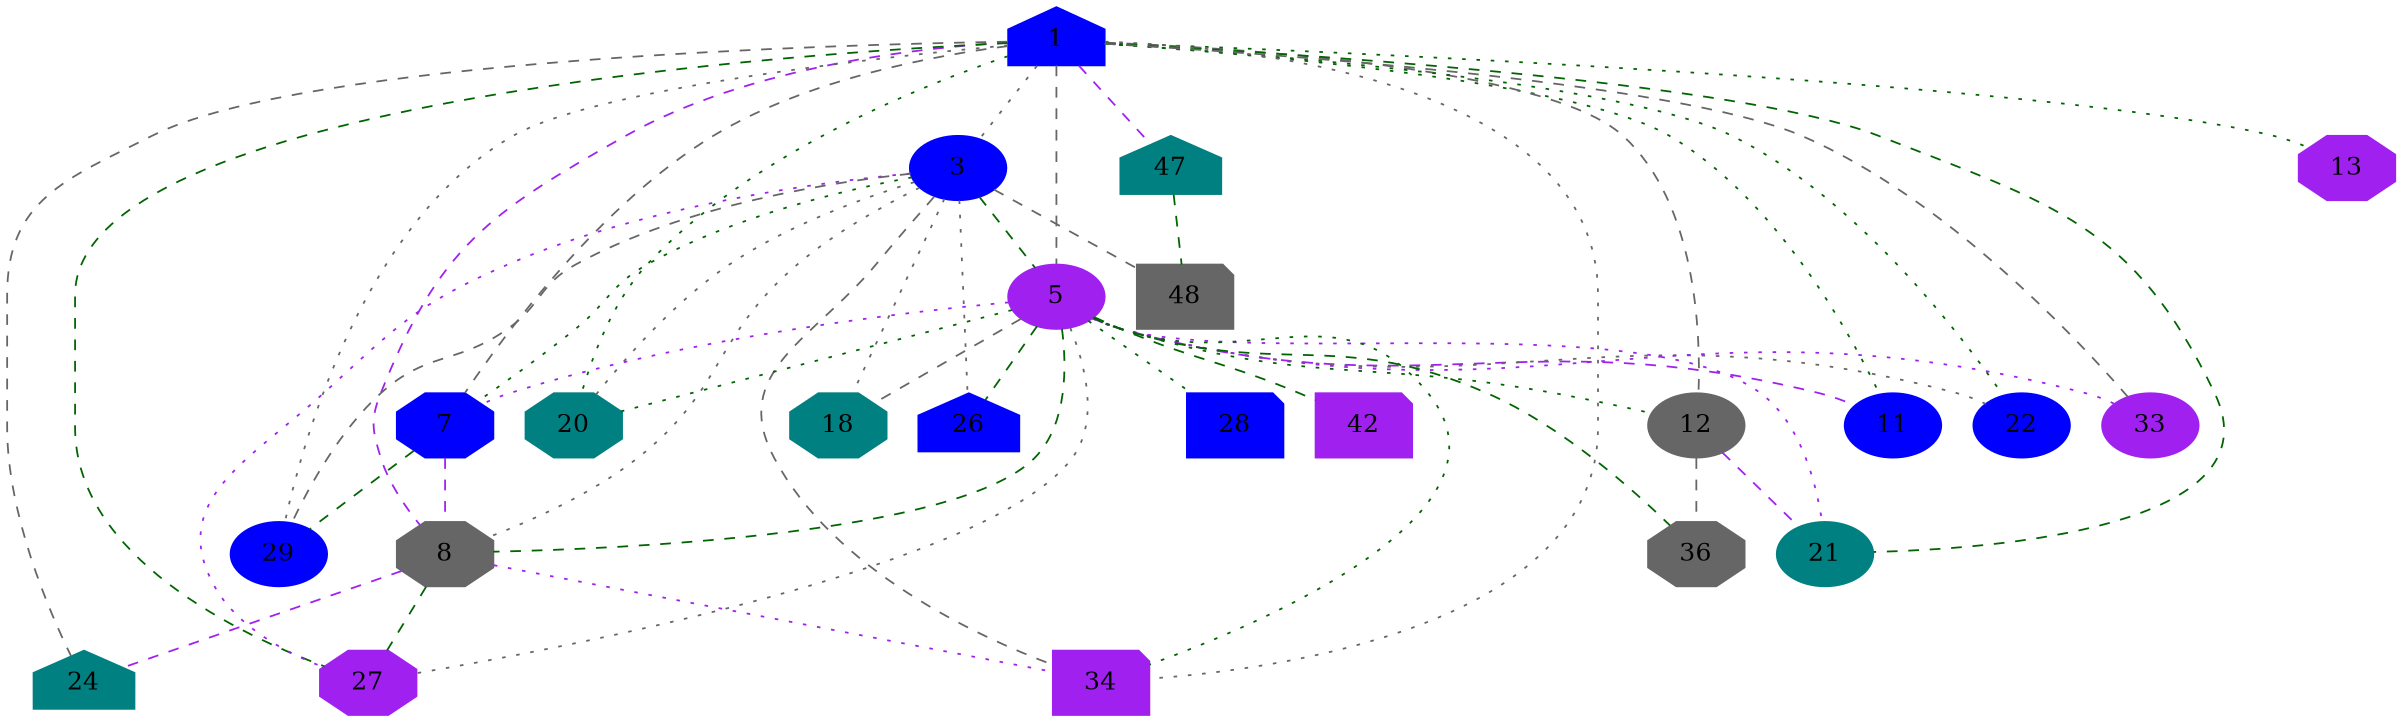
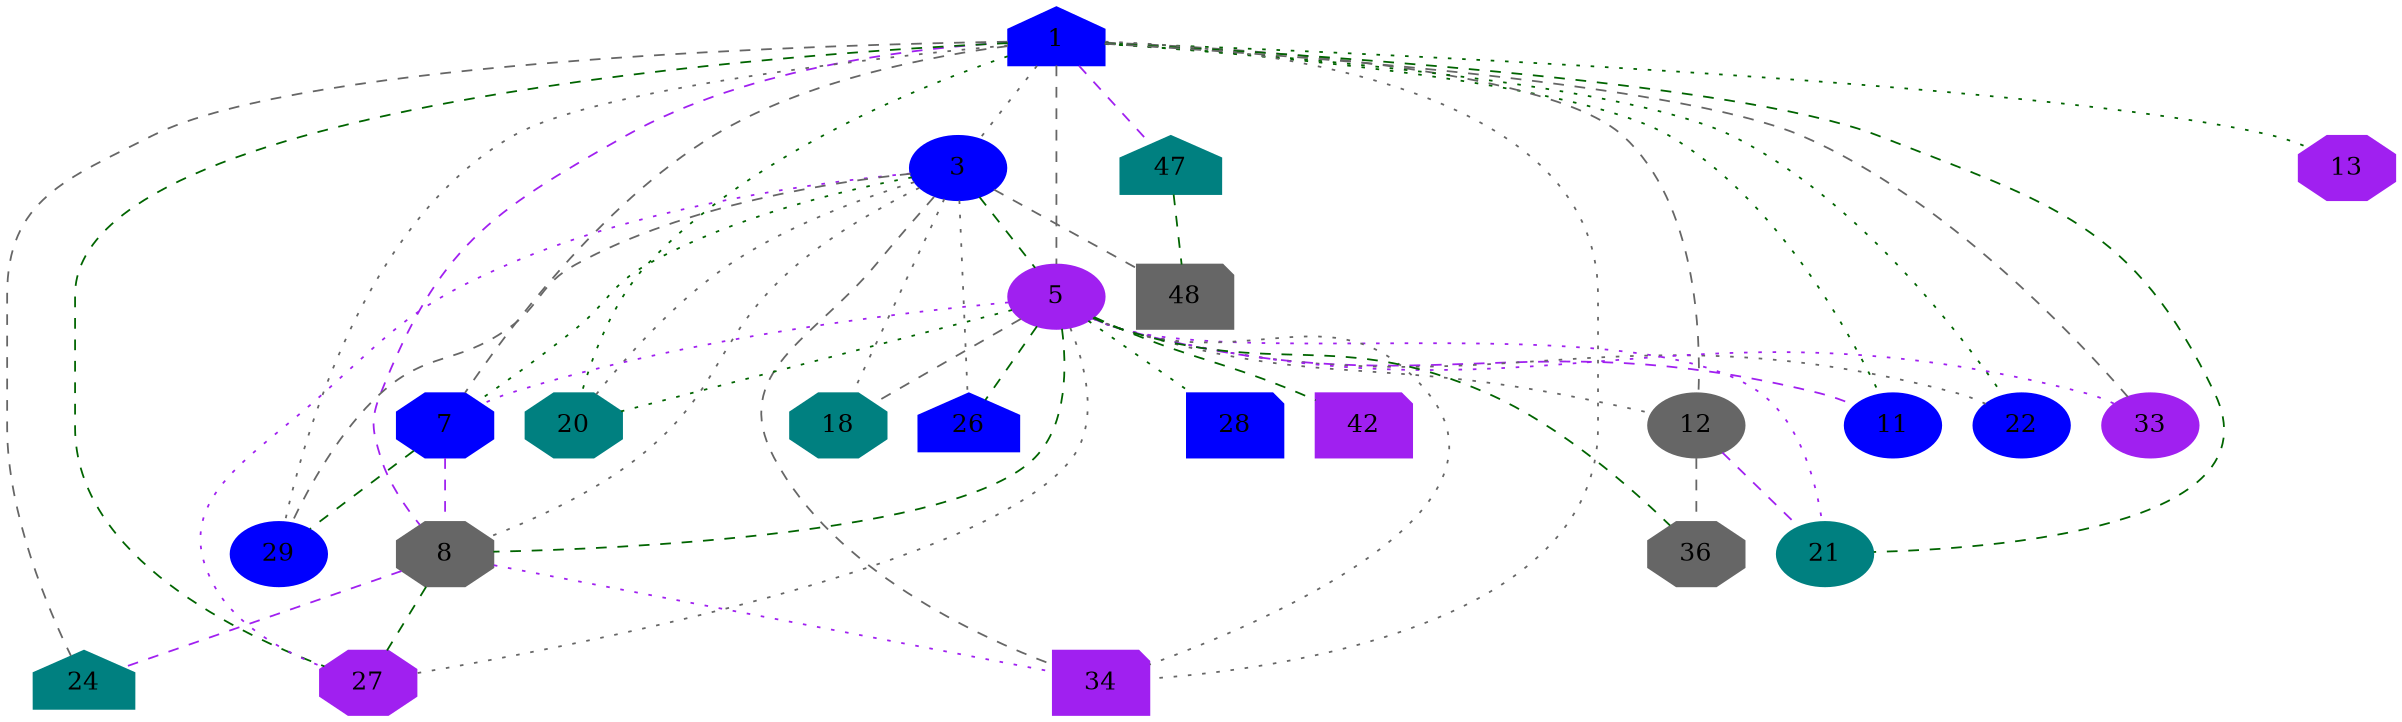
edge "5" -- "12": color darkgreen -> gray40
edge "5" -- "34": color darkgreen -> gray40
